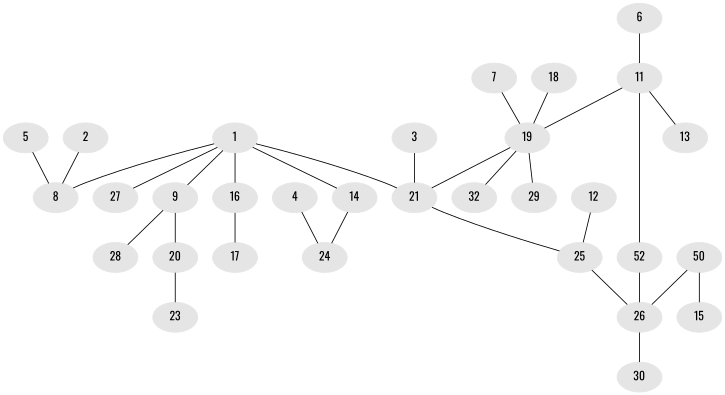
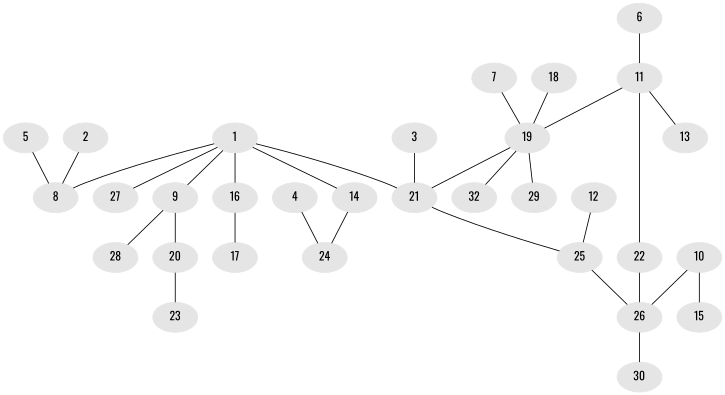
node "52": label "52" -> "22"
node "50": label "50" -> "10"
